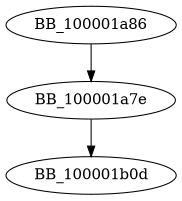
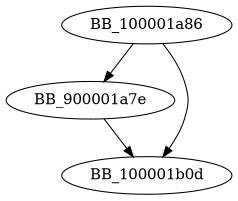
edge "BB_100001a86" -> "BB_100001b0d": added
node "BB_100001a7e": label "BB_100001a7e" -> "BB_900001a7e"
